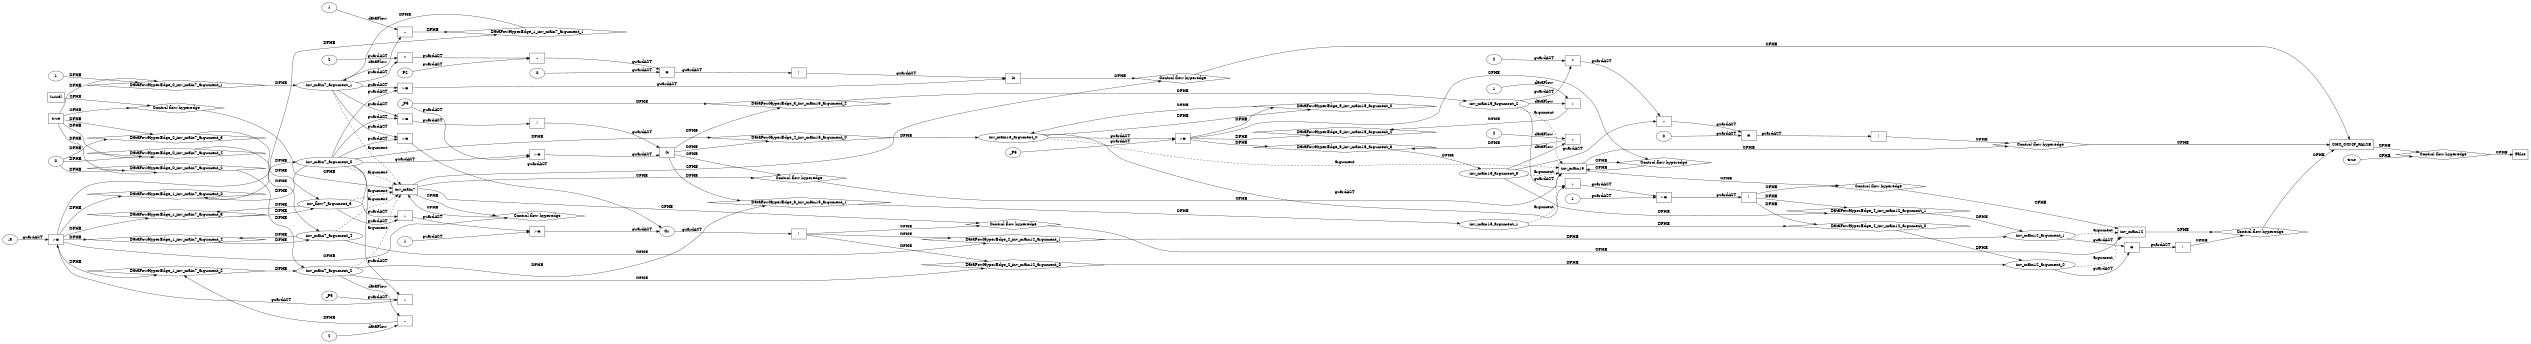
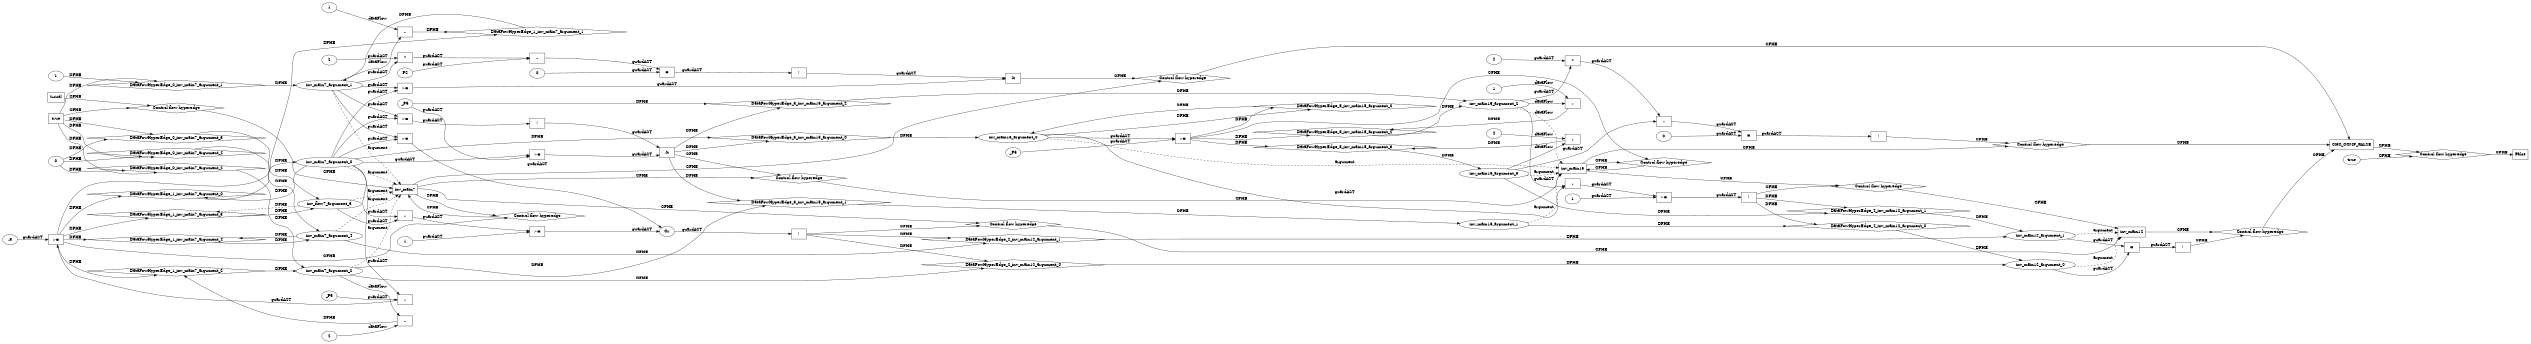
edge "inv_main15_argument_2" -> "inv_main15": label "argument" -> "dataFlow"
edge "DataFowHyperEdge_5_inv_main15_argument_2" -> "inv_main15_argument_2": added, label "DFHE"
node "DataFowHyperEdge_4_inv_main15_argument_0": label "DataFowHyperEdge_4_inv_main15_argument_0" -> "DataFowHyperEdge_3_inv_main15_argument_0"
edge "inv_flow7_argument_3" -> "DataFowHyperEdge_1_inv_main7_argument_3": style solid -> dashed
